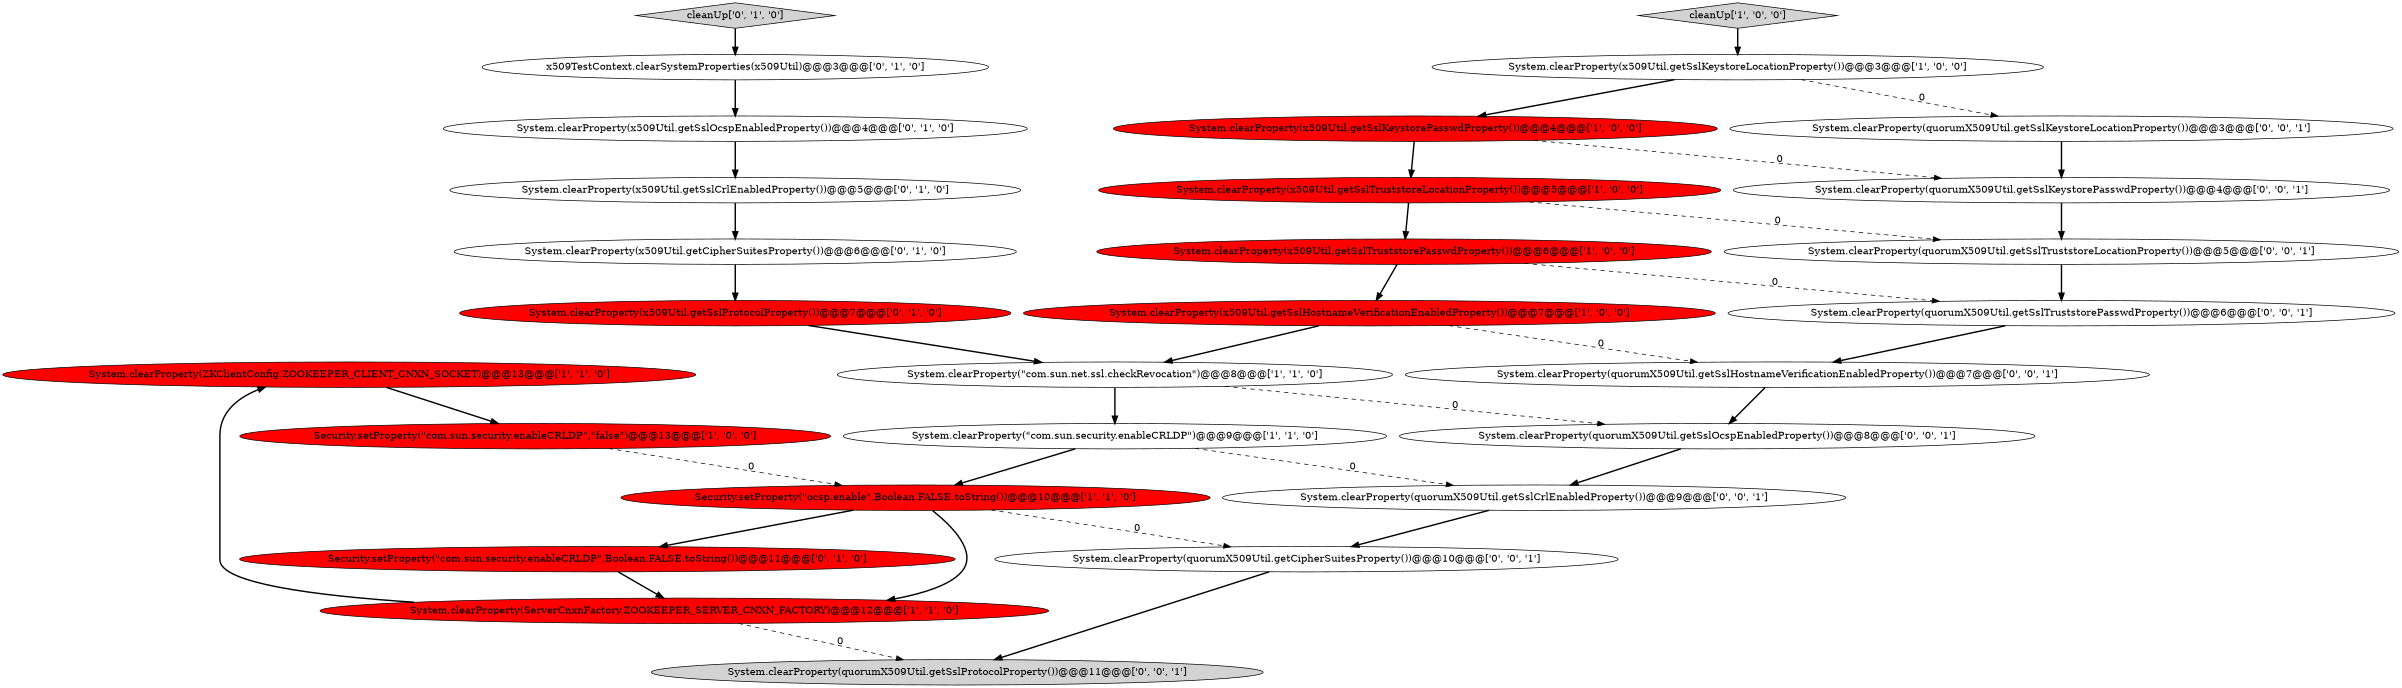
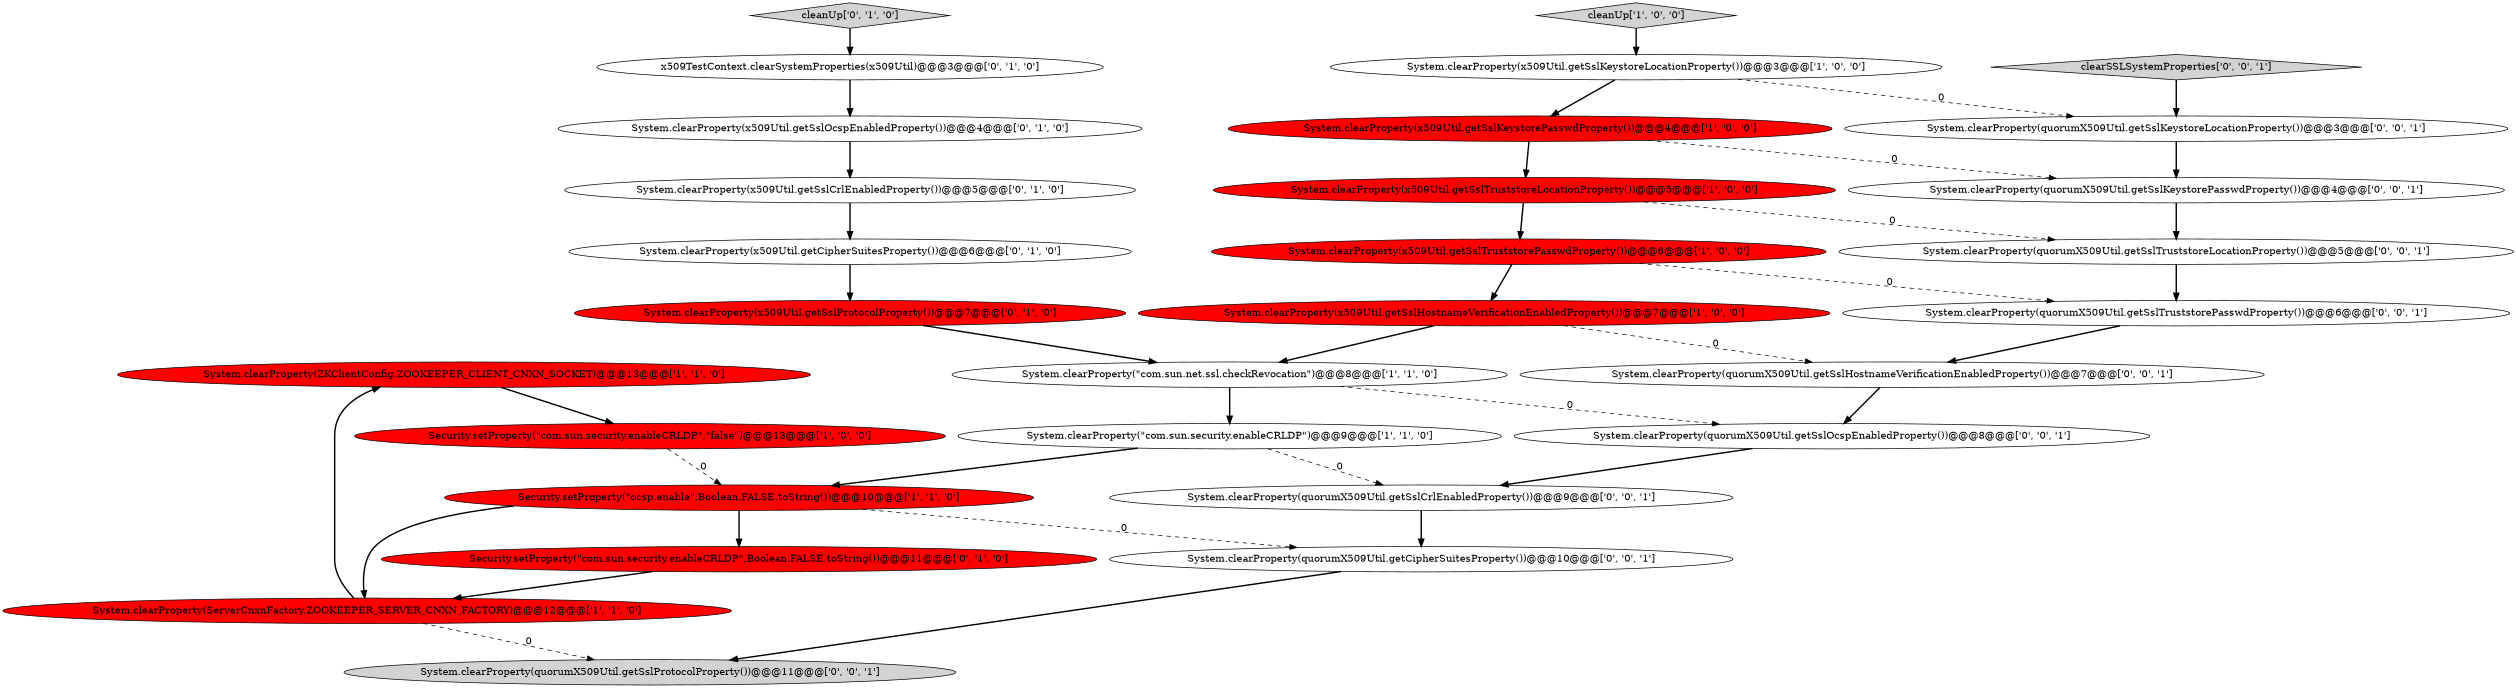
node "clearSSLSystemProperties['0', '0', '1']": added
